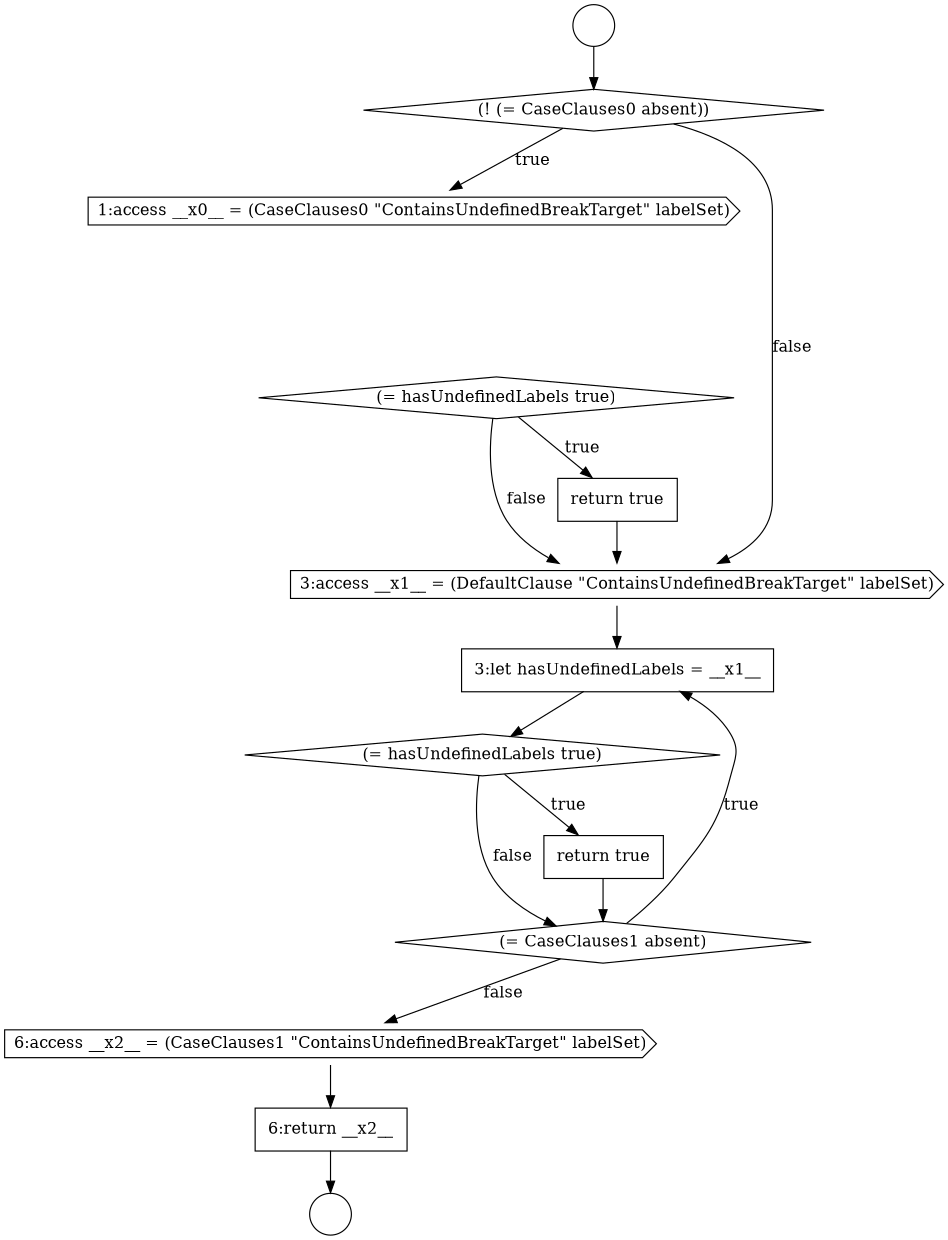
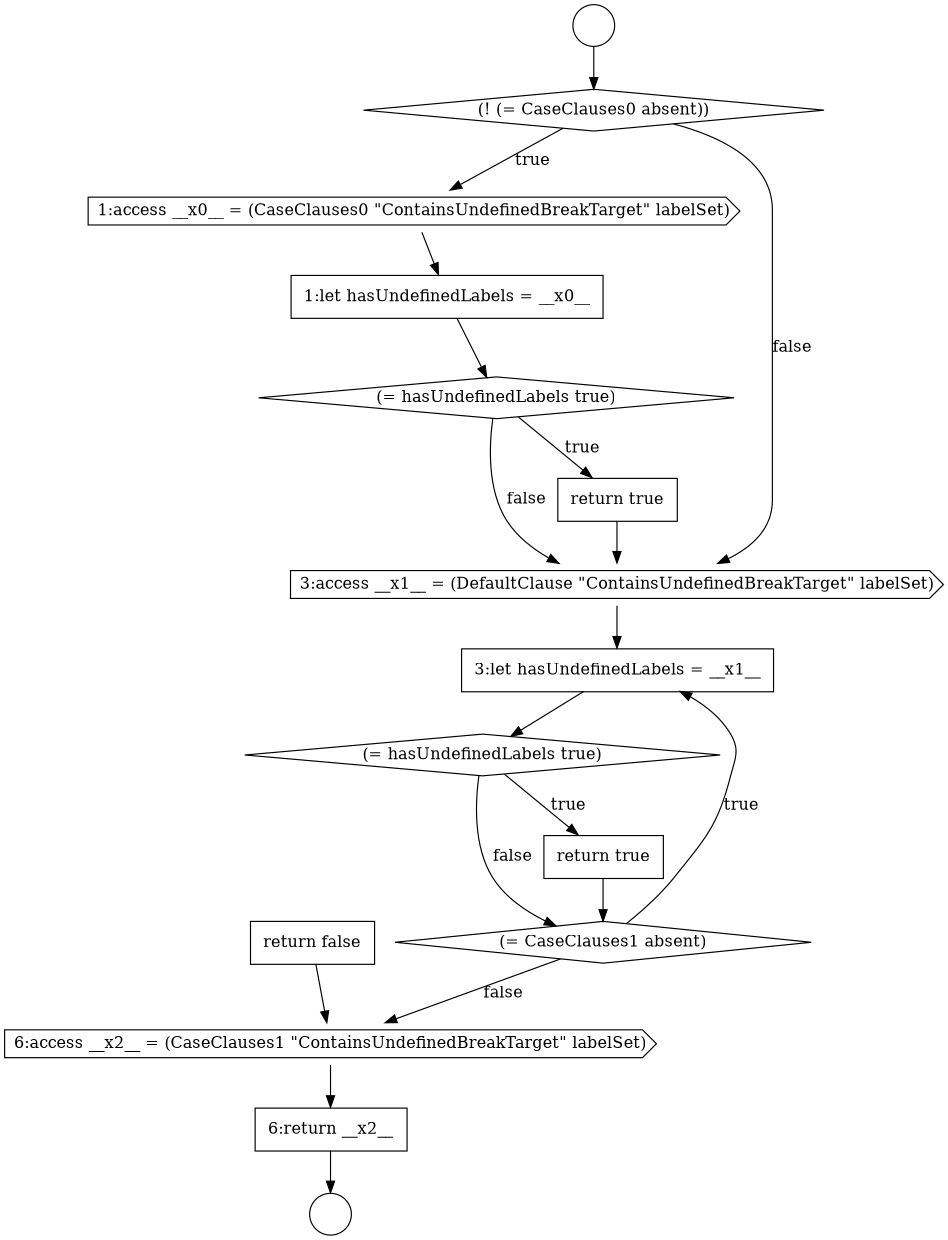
node "1:let hasUndefinedLabels = __x0__": added
node "return false": added
